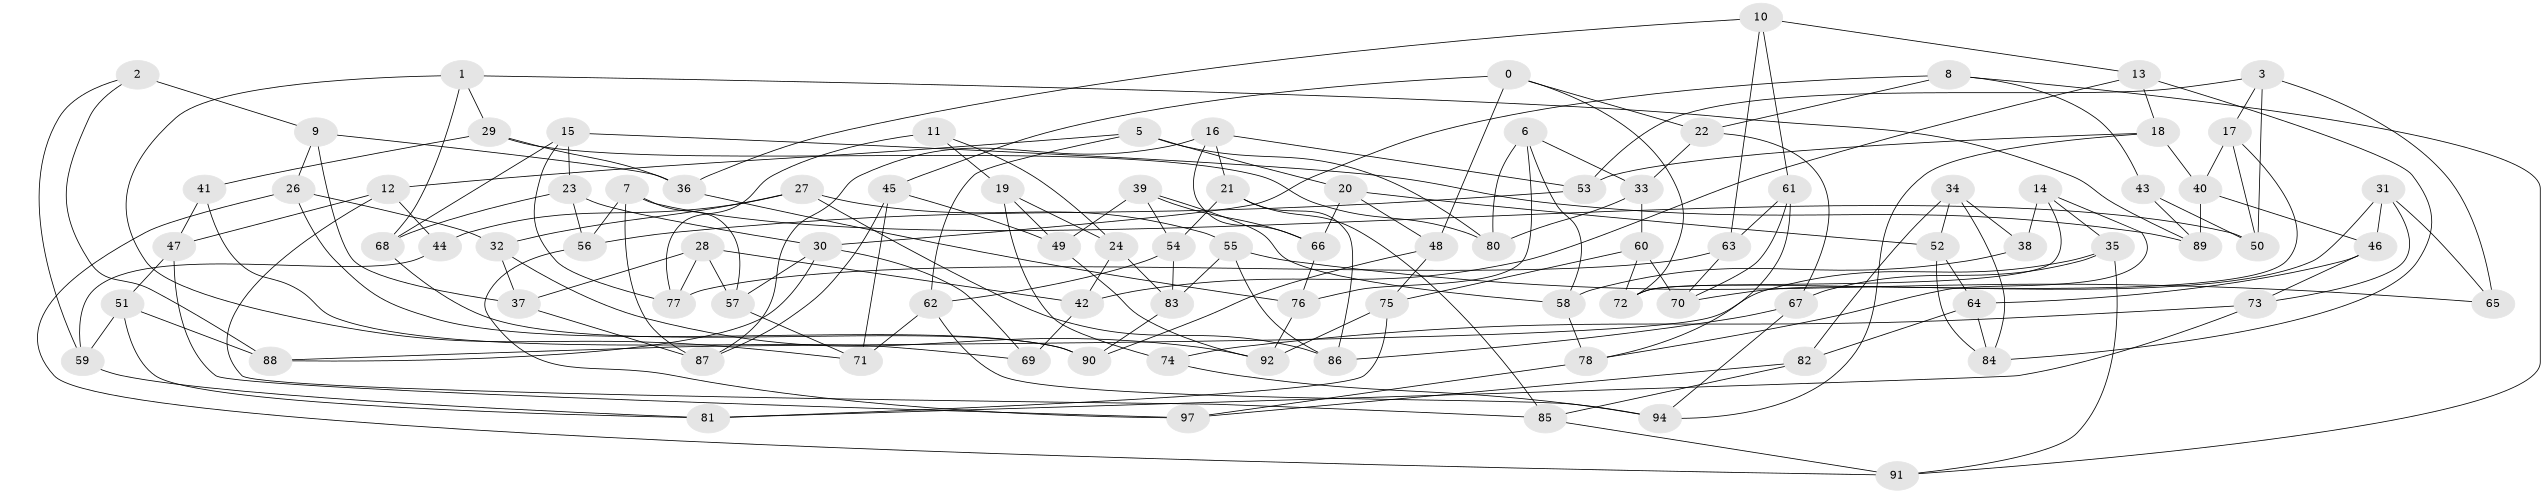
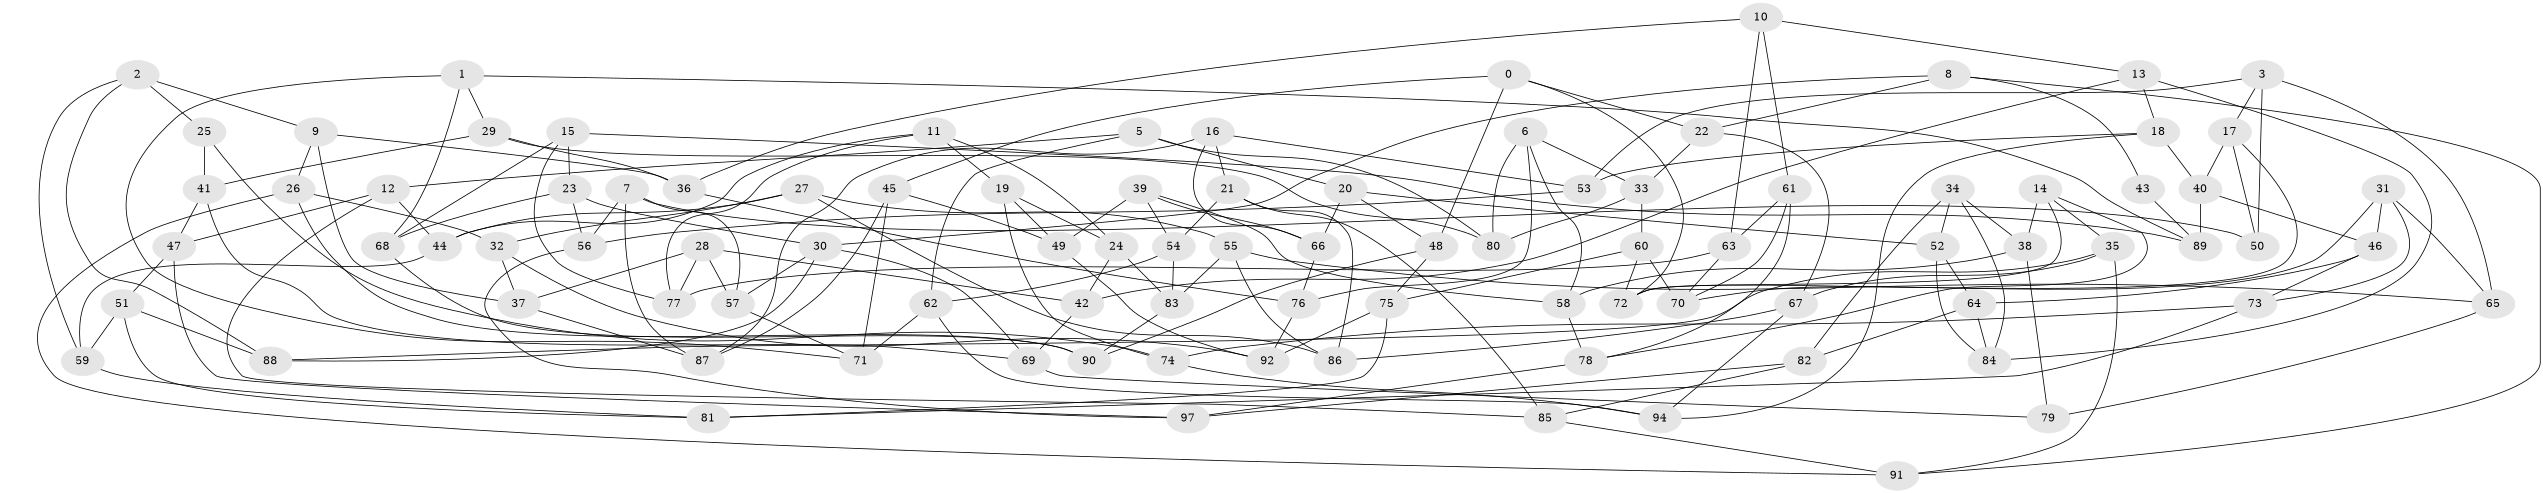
node "25": added
edge "11" -- "44": added
edge "43" -- "50": removed
node "79": added
